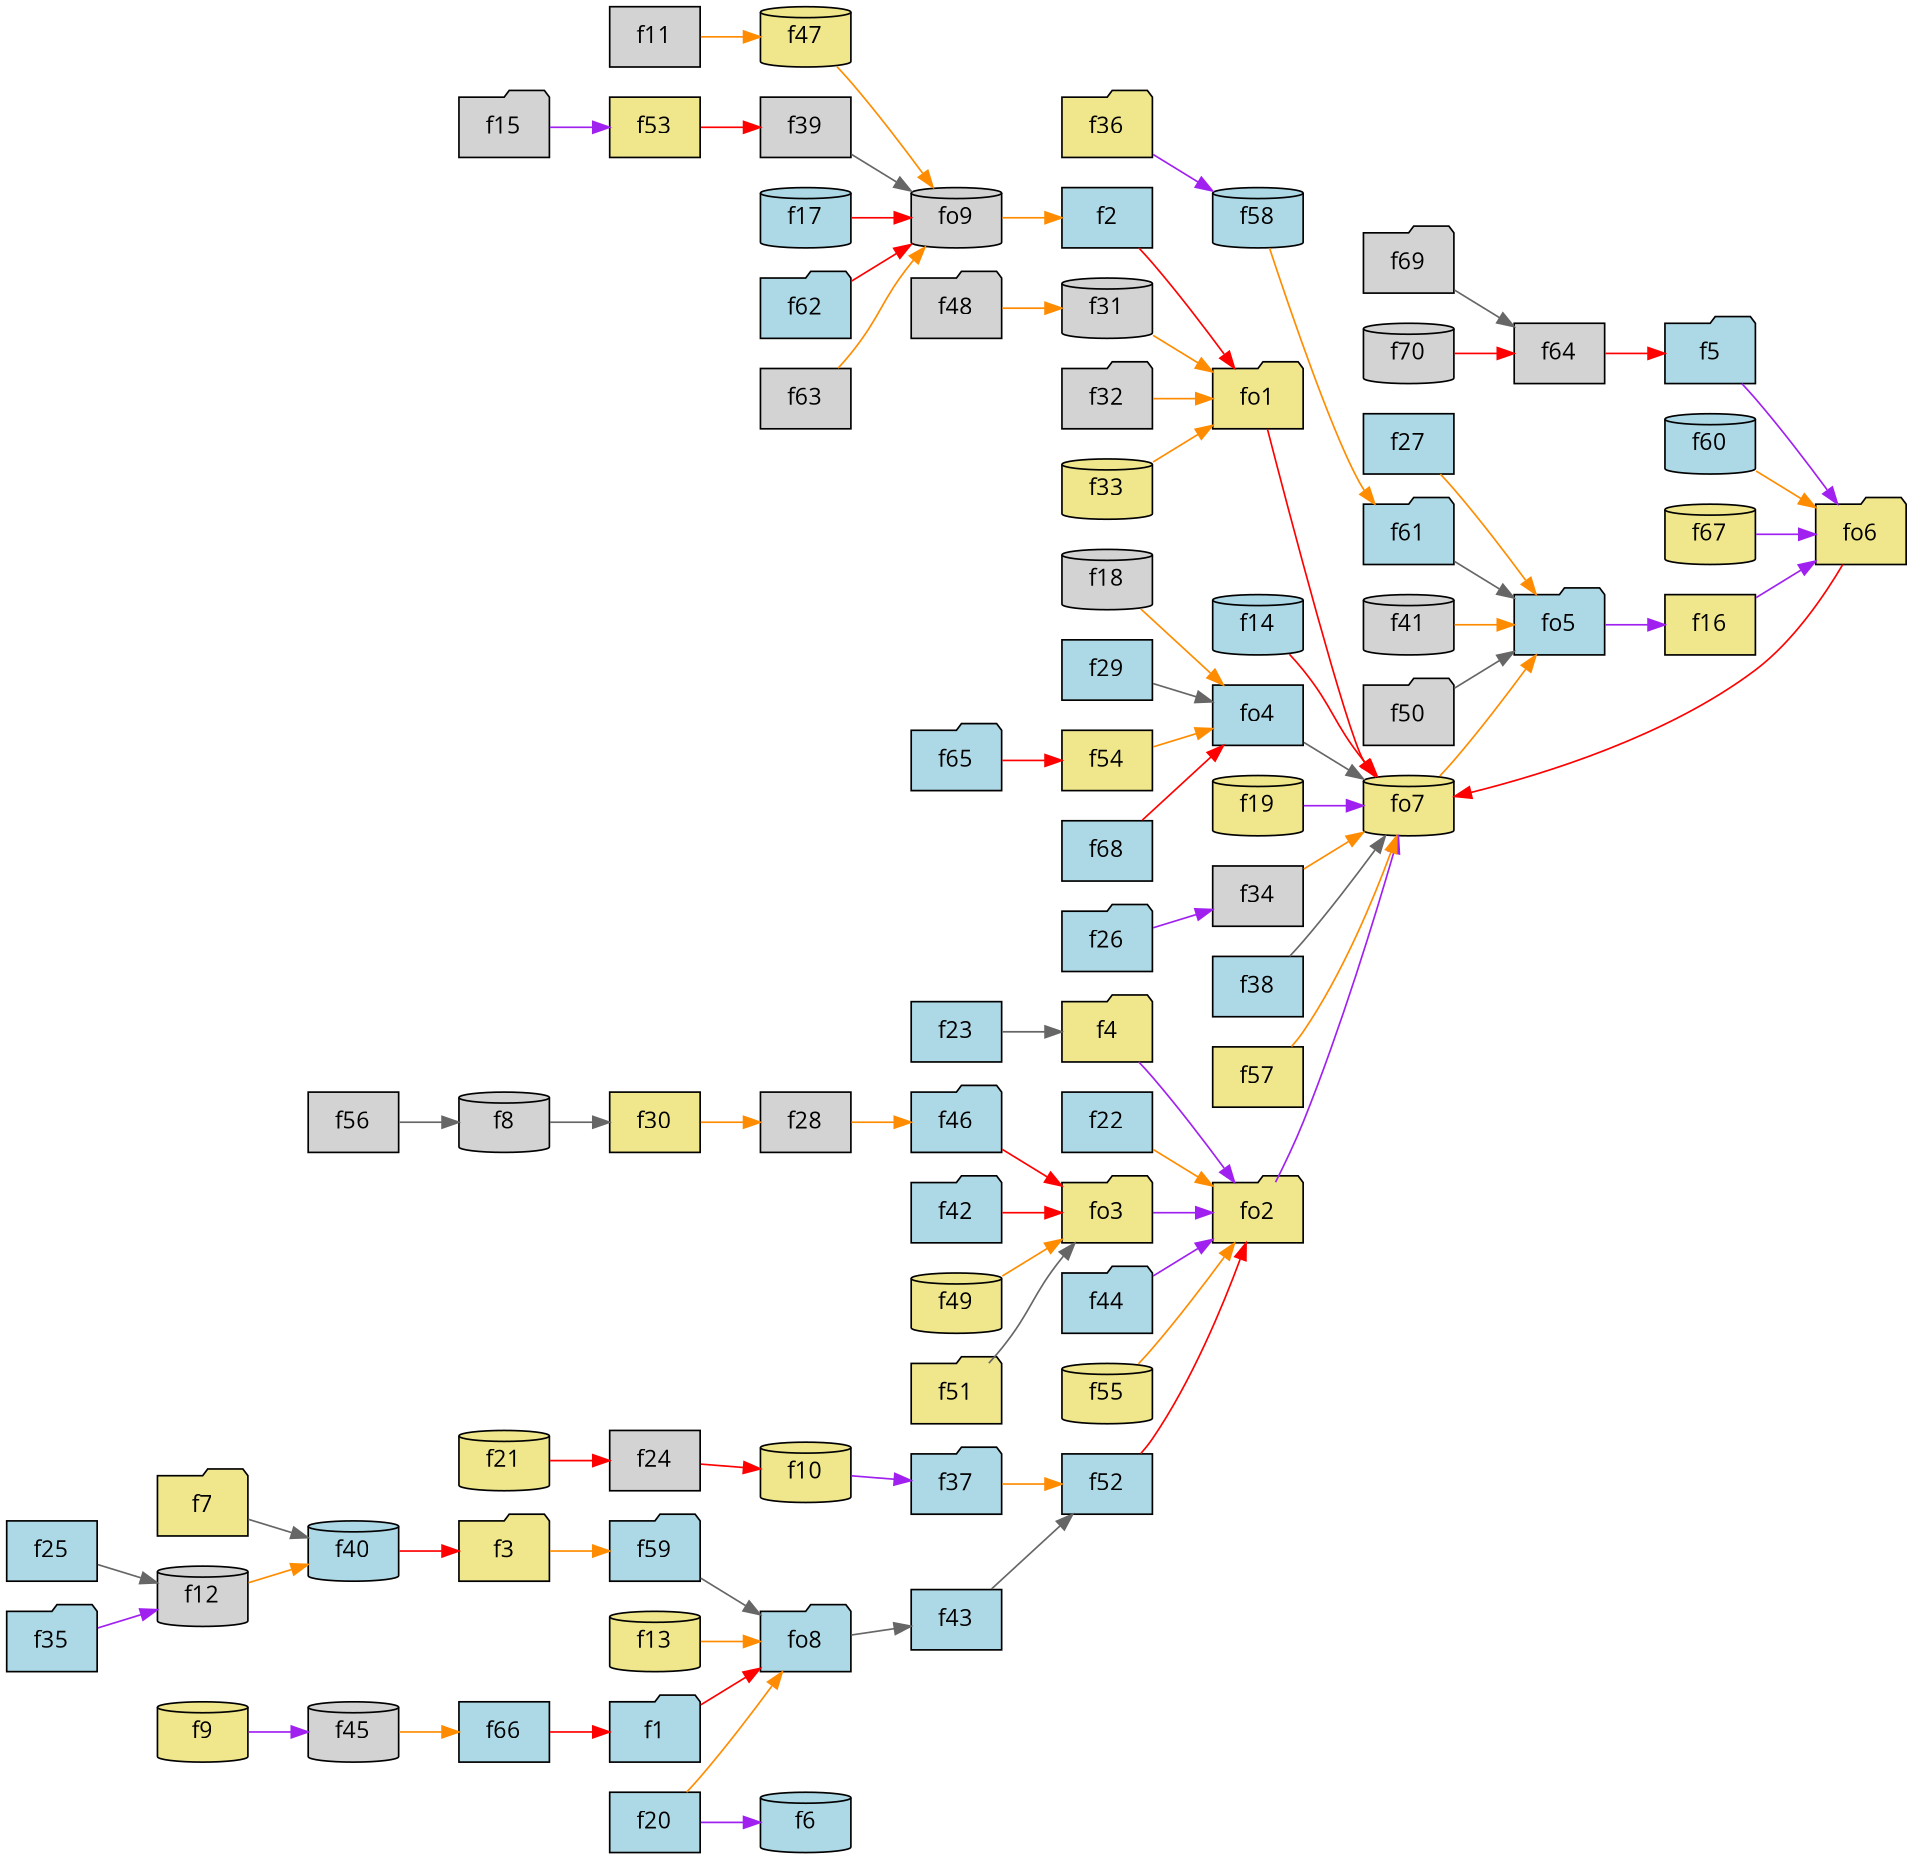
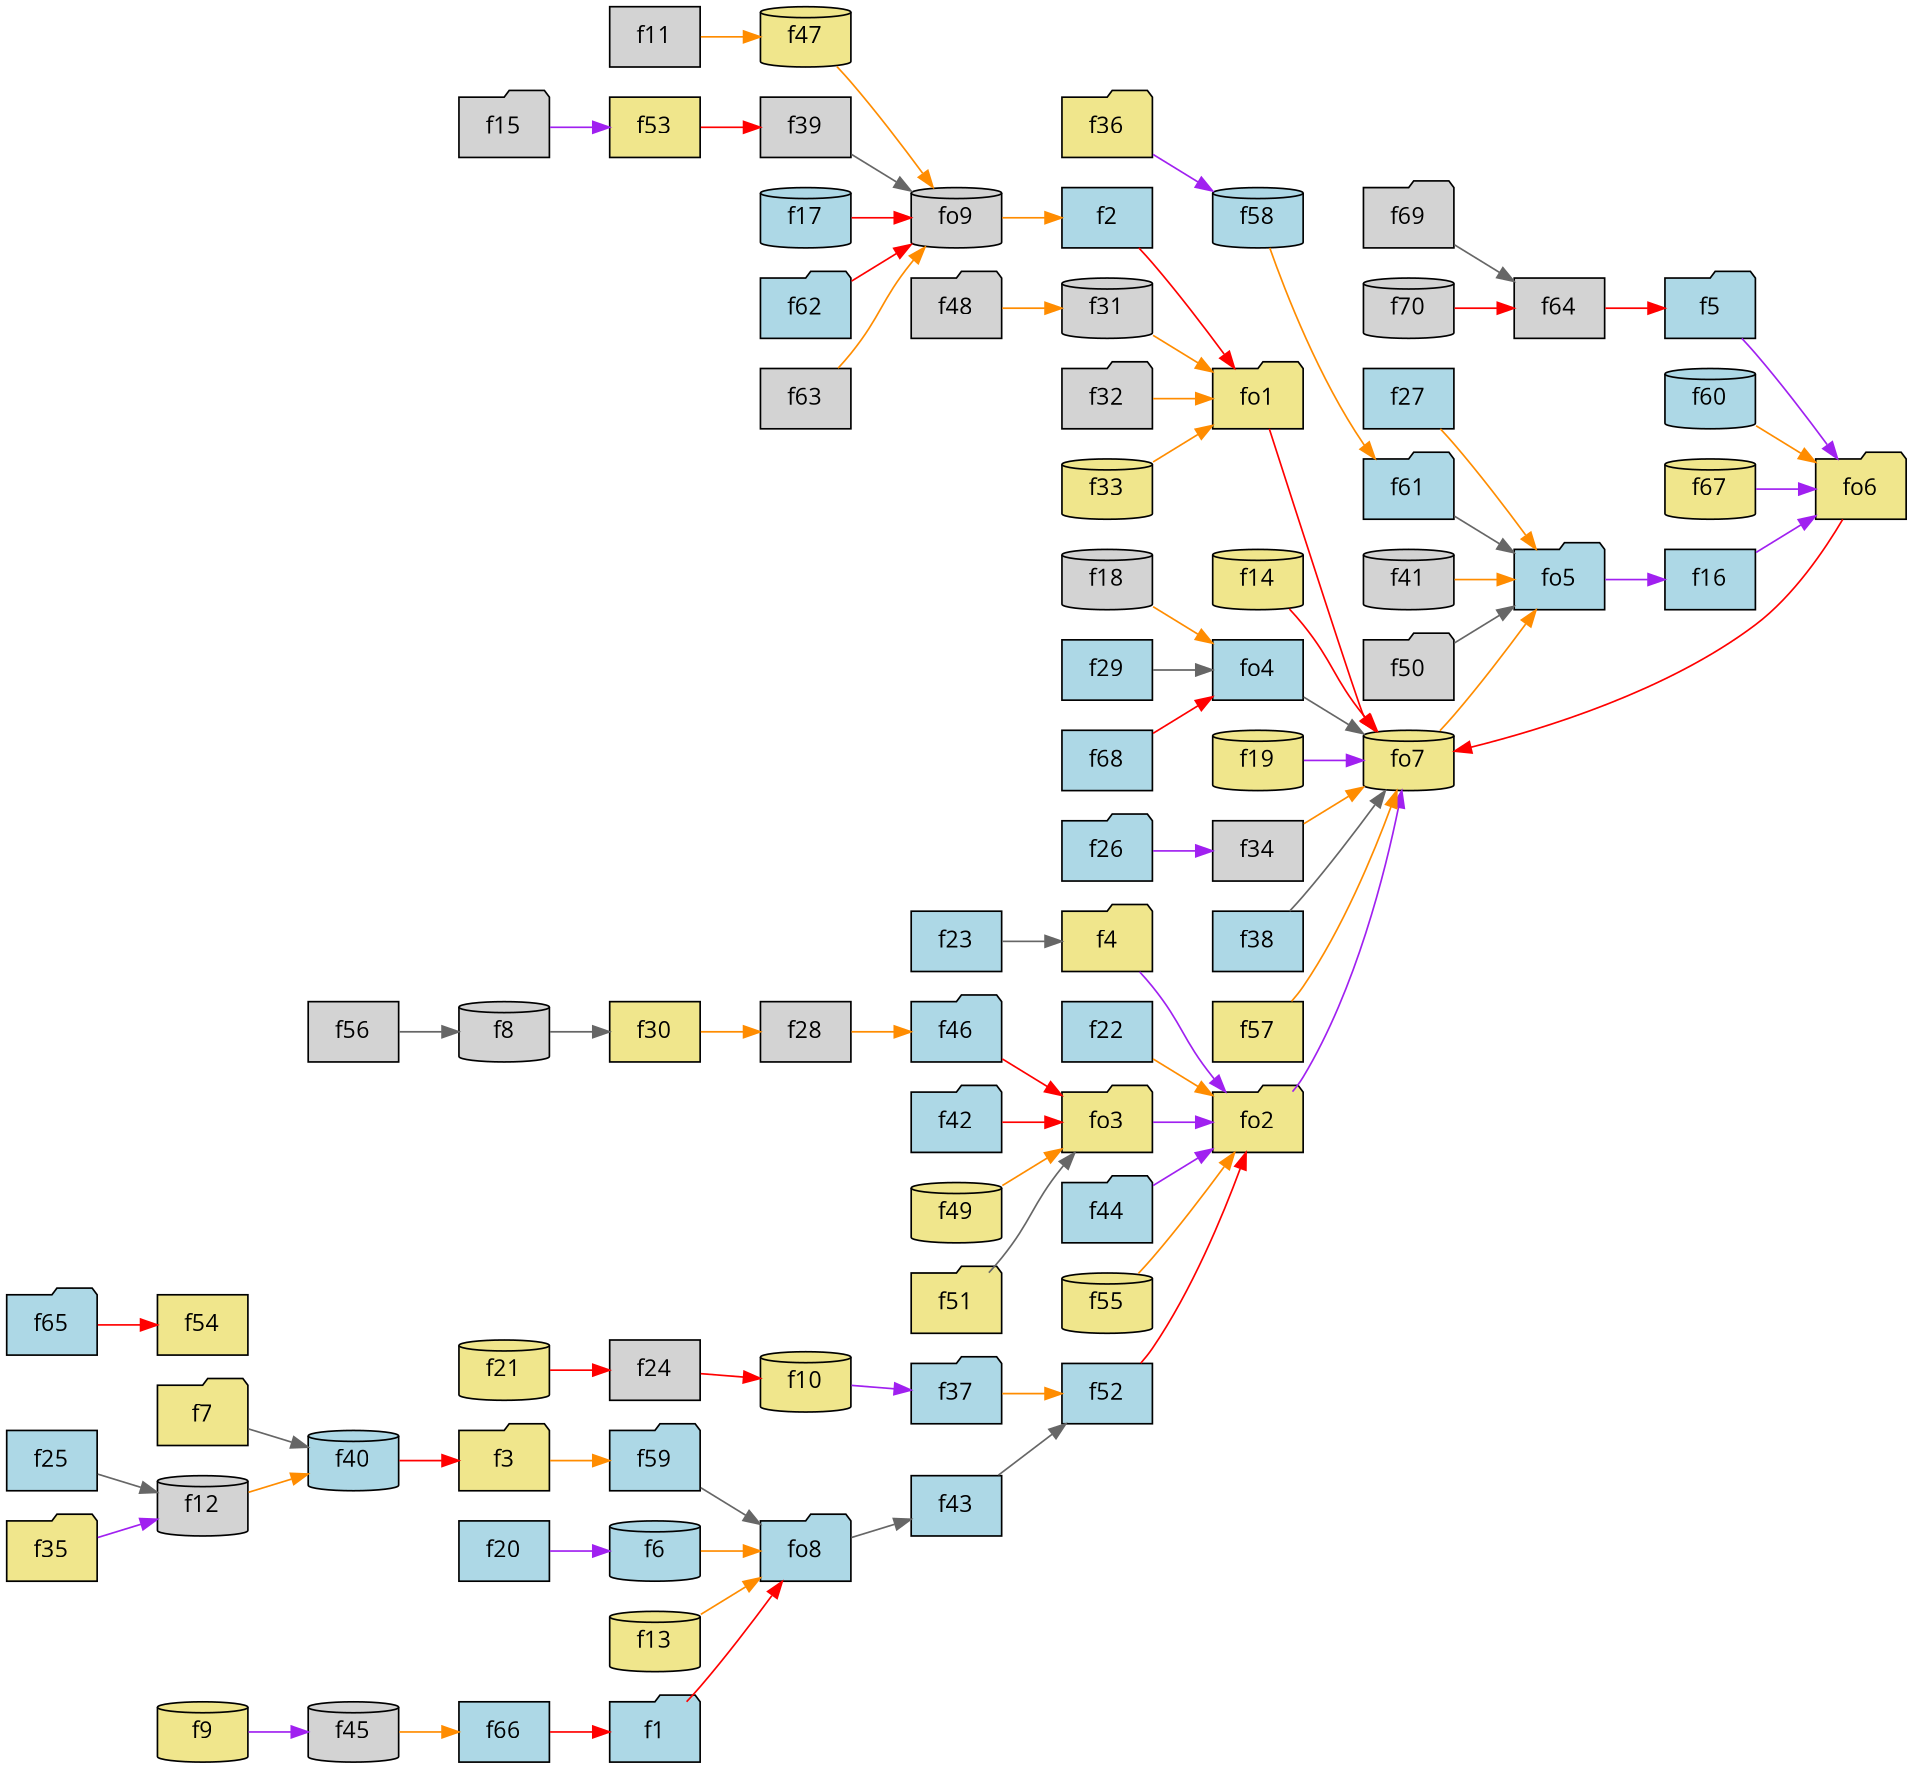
node "f14": fillcolor lightblue -> khaki
node "f16": fillcolor khaki -> lightblue
edge "f54" -> "fo4": removed
node "f35": fillcolor lightblue -> khaki
edge "f20" -> "fo8": now "f6" -> "fo8"
